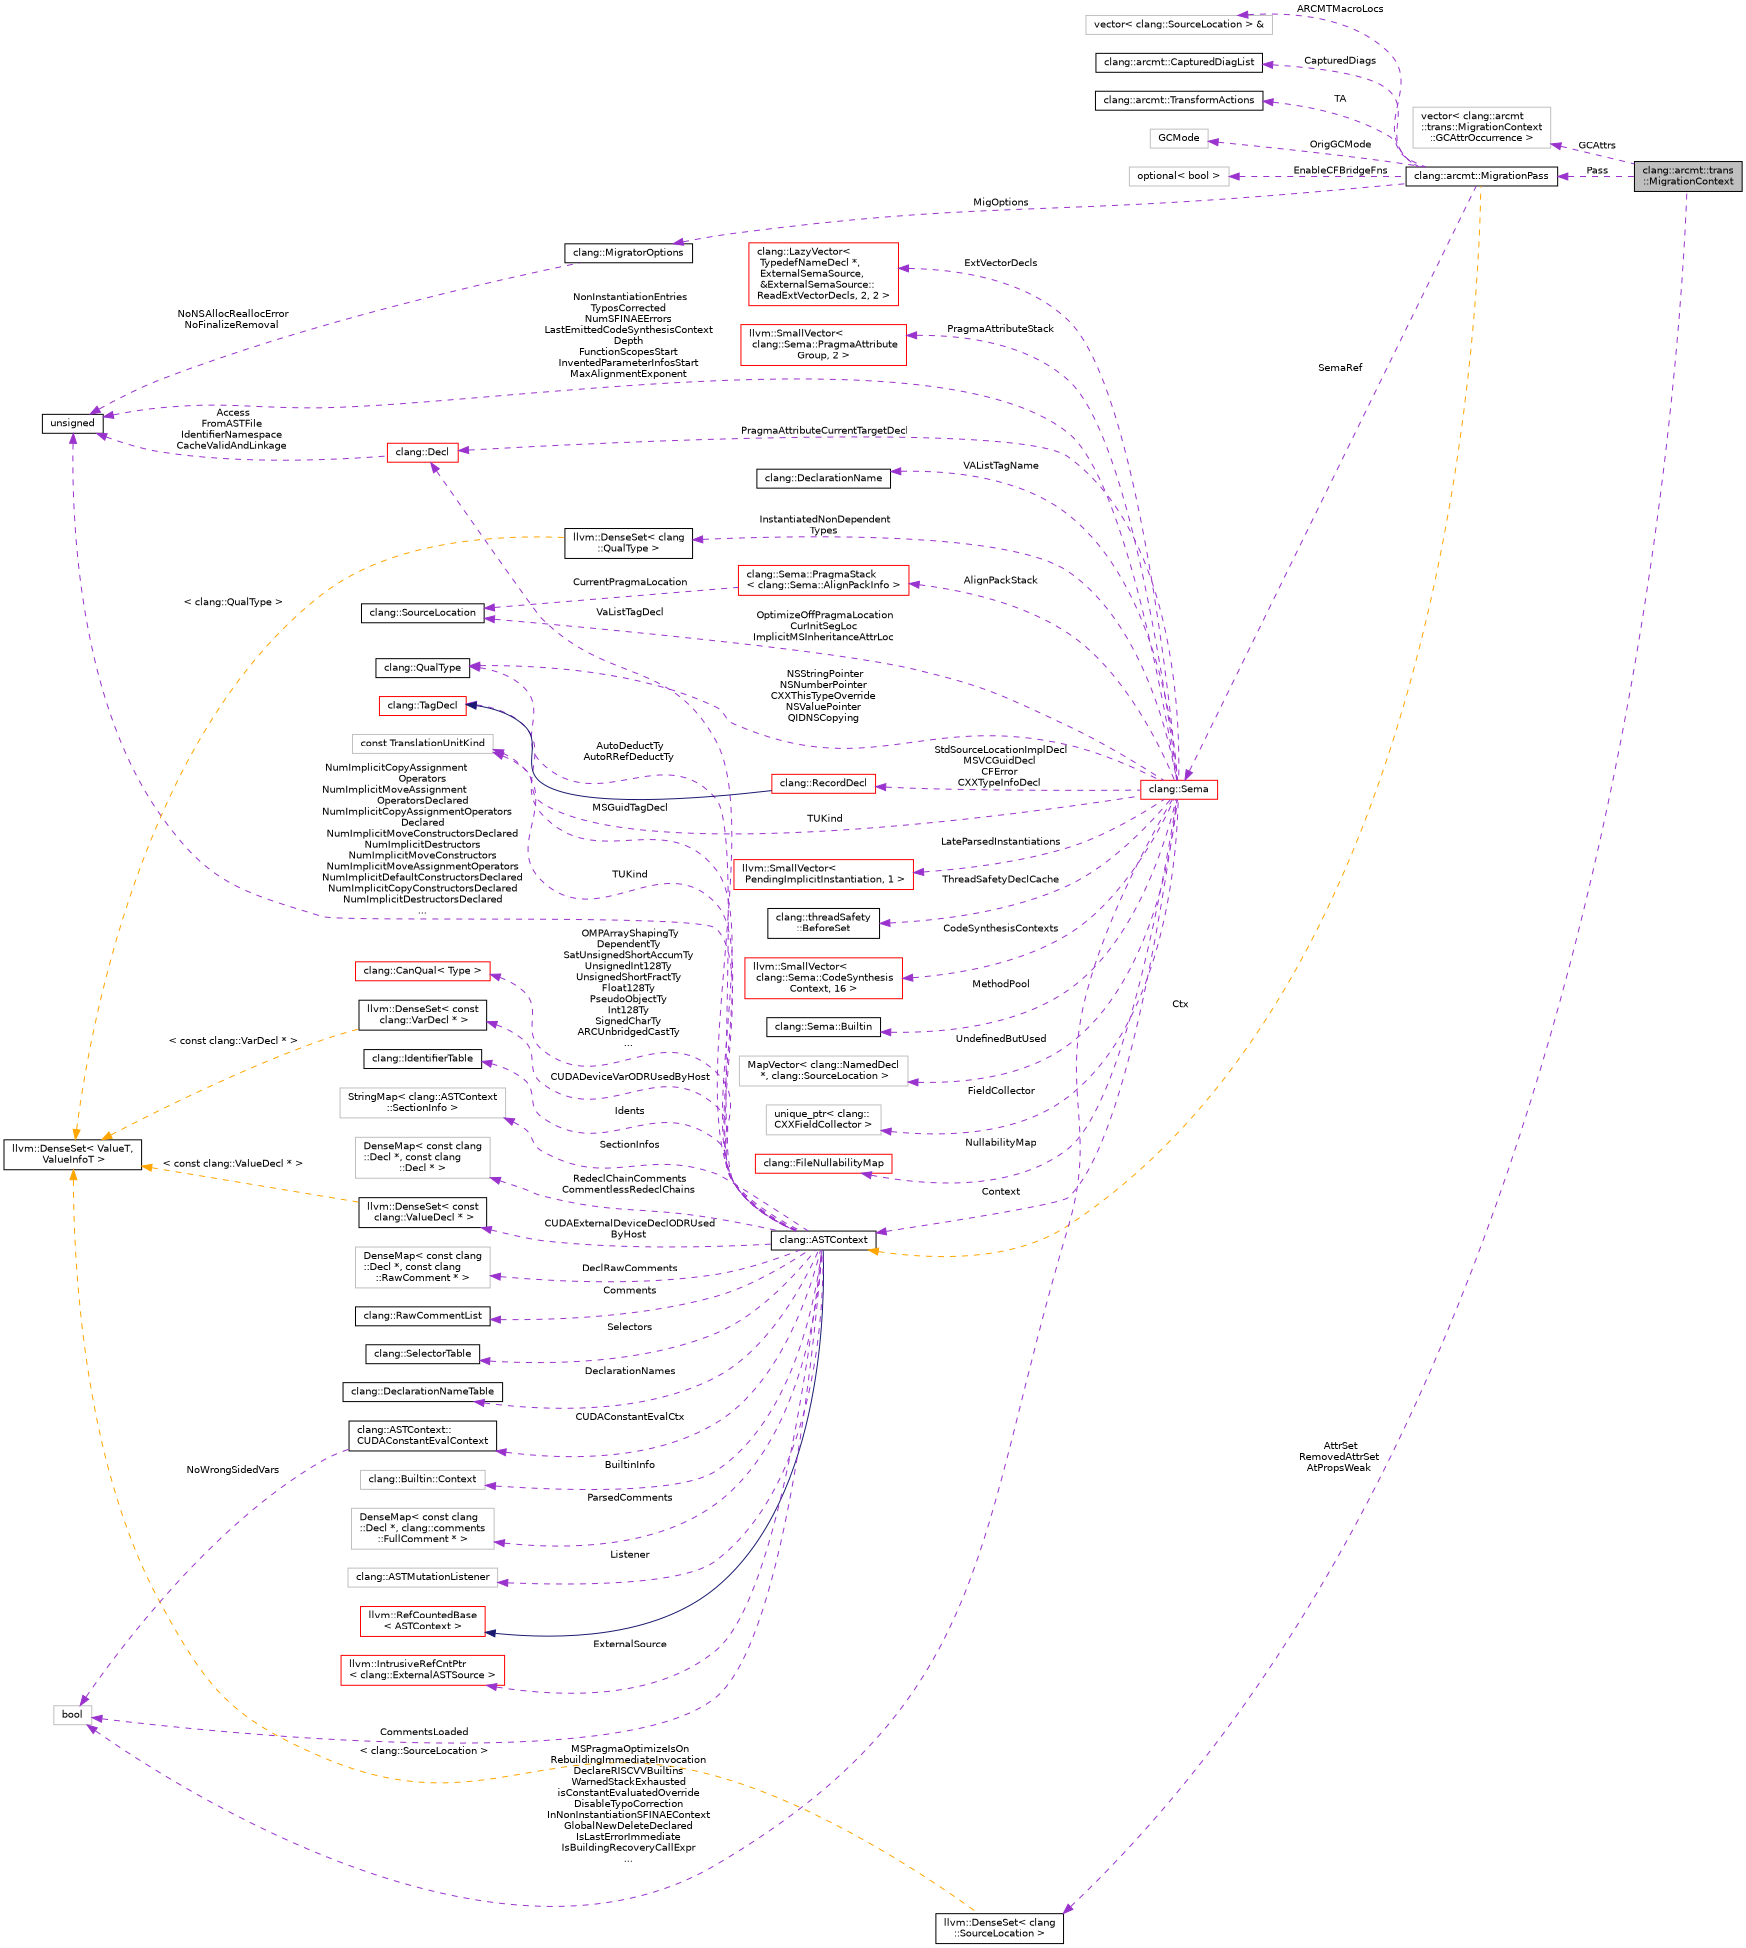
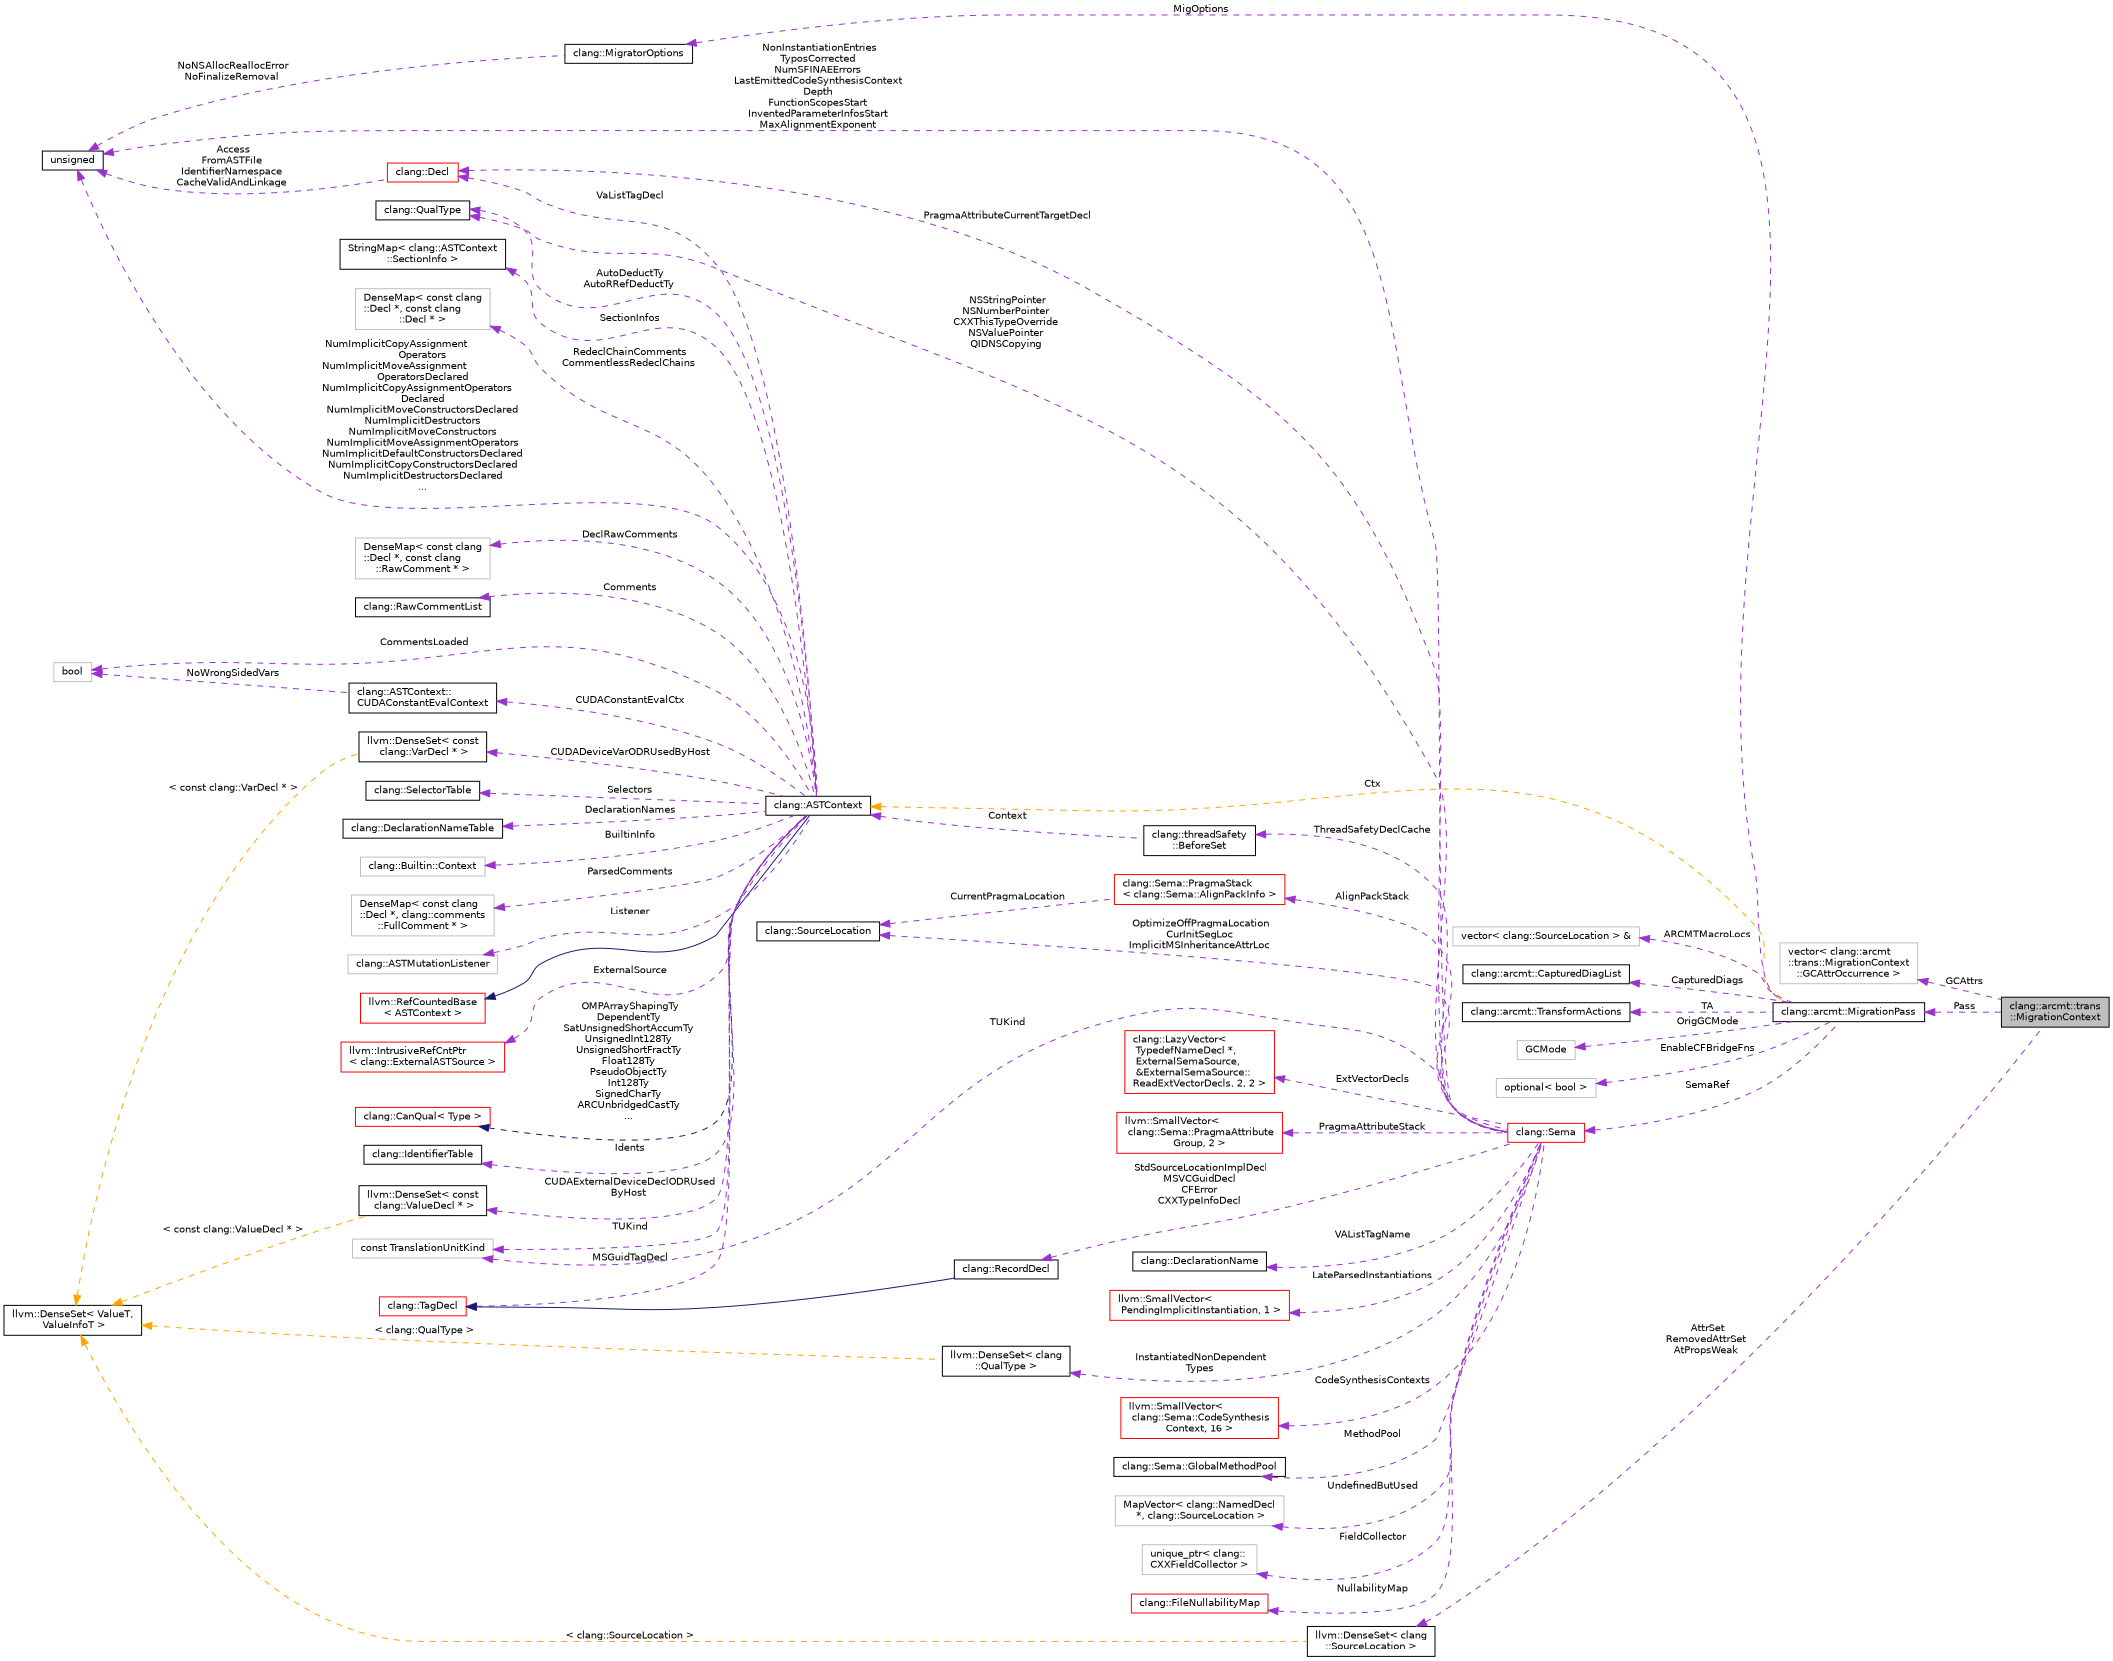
node "clang::RecordDecl": color red -> black
node "clang::Sema::Builtin": label "clang::Sema::Builtin" -> "clang::Sema::GlobalMethodPool"
edge "clang::ASTContext" -> "clang::CanQual< Type >": color darkorchid3 -> midnightblue
edge "clang::Sema" -> "clang::ASTContext": now "clang::threadSafety ::BeforeSet" -> "clang::ASTContext"
node "StringMap< clang::ASTContext ::SectionInfo >": color grey75 -> black
edge "clang::Sema" -> "bool": removed, label "MSPragmaOptimizeIsOn RebuildingImmediateInvocation DeclareRISCVVBuiltins WarnedStackExhausted isConstantEvaluatedOverride DisableTypoCorrection InNonInstantiationSFINAEContext GlobalNewDeleteDeclared IsLastErrorImmediate IsBuildingRecoveryCallExpr ..."
